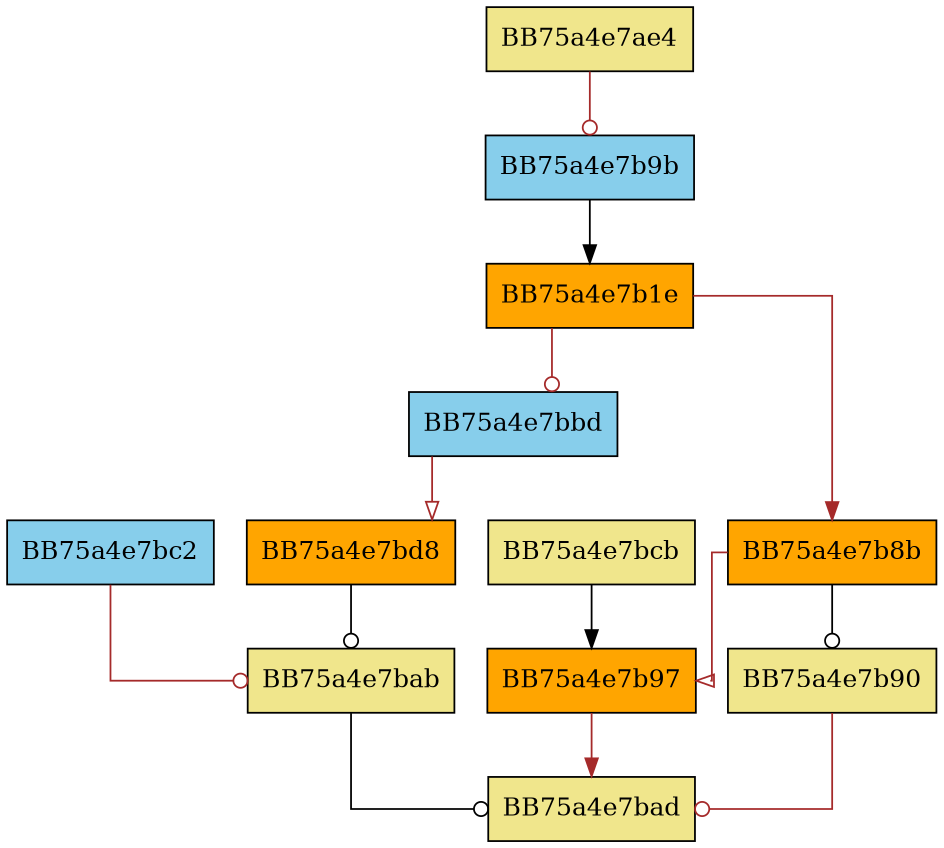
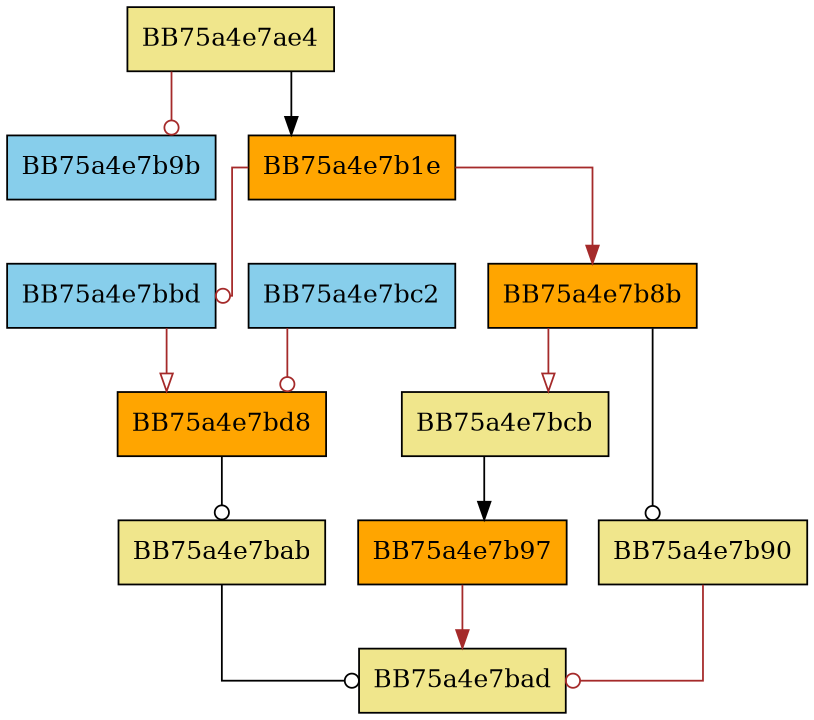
edge "BB75a4e7b9b" -> "BB75a4e7b1e": now "BB75a4e7ae4" -> "BB75a4e7b1e"
edge "BB75a4e7b8b" -> "BB75a4e7b97": now "BB75a4e7b8b" -> "BB75a4e7bcb"
edge "BB75a4e7bc2" -> "BB75a4e7bab": now "BB75a4e7bc2" -> "BB75a4e7bd8"
